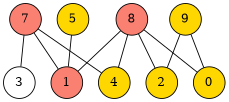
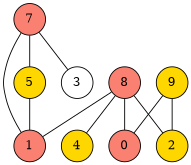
edge "7" -- "4": now "7" -- "5"
node "0": fillcolor gold -> salmon
